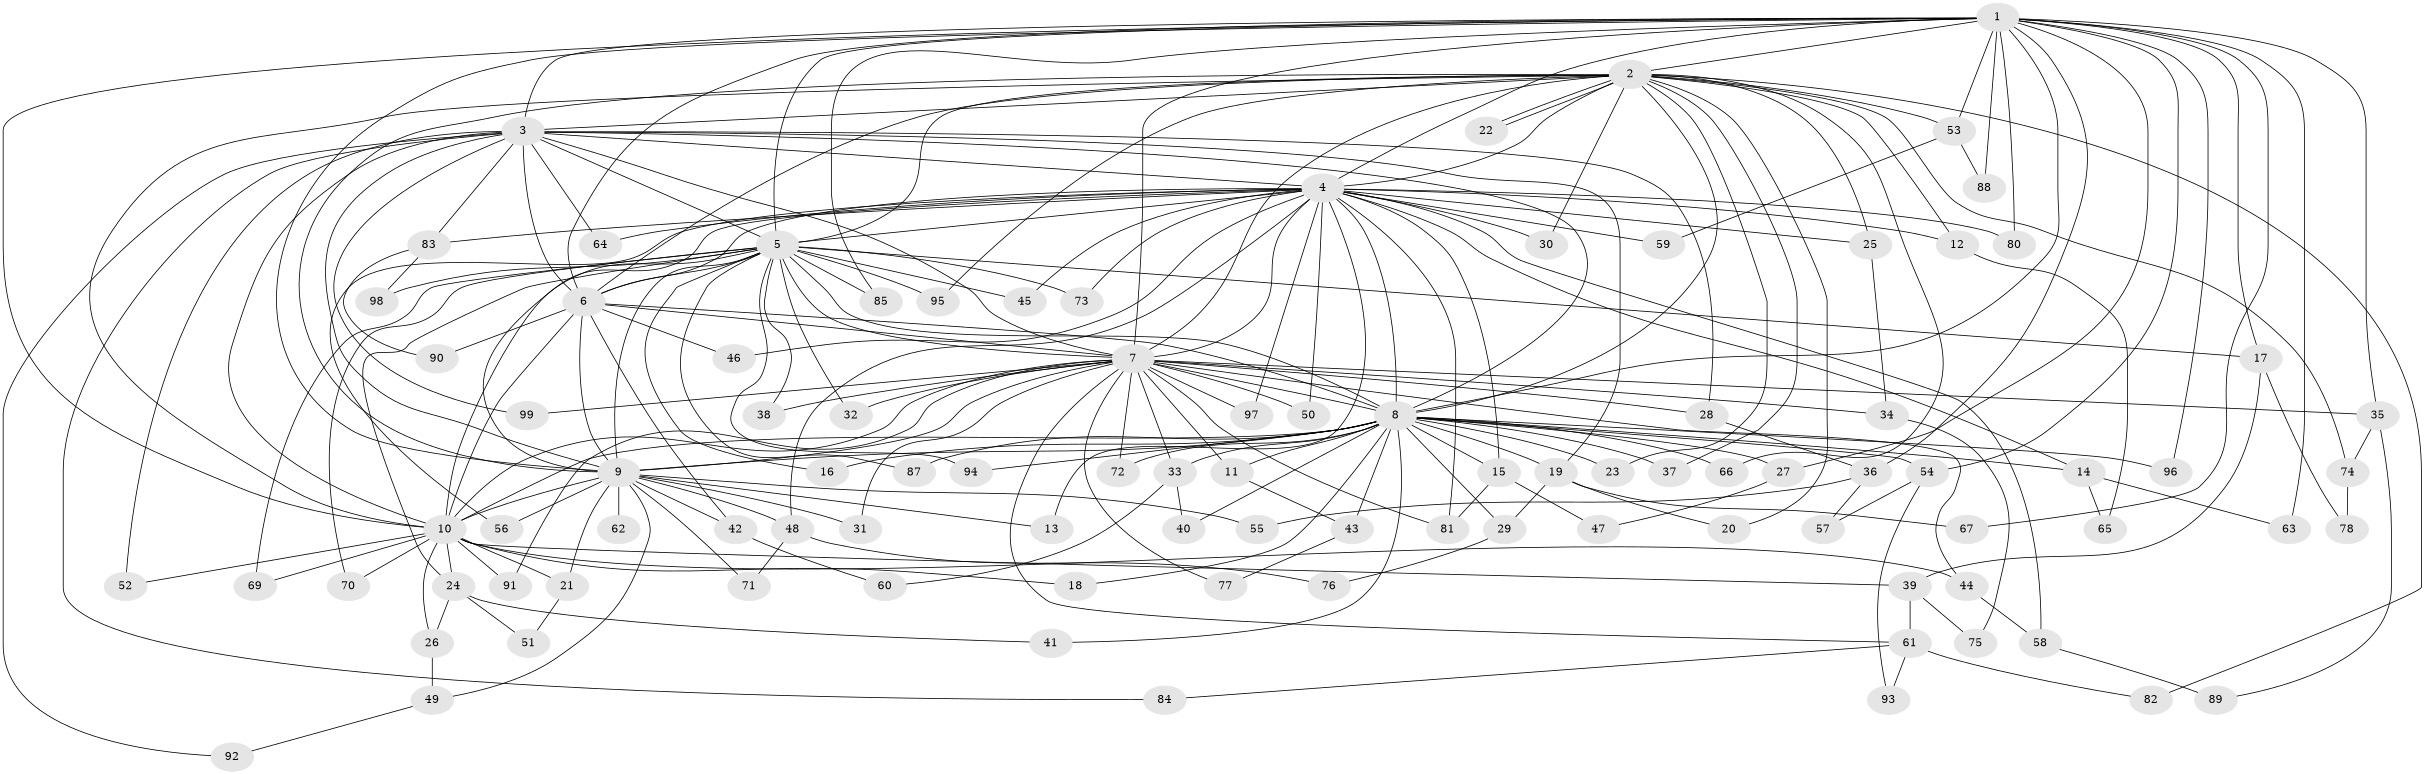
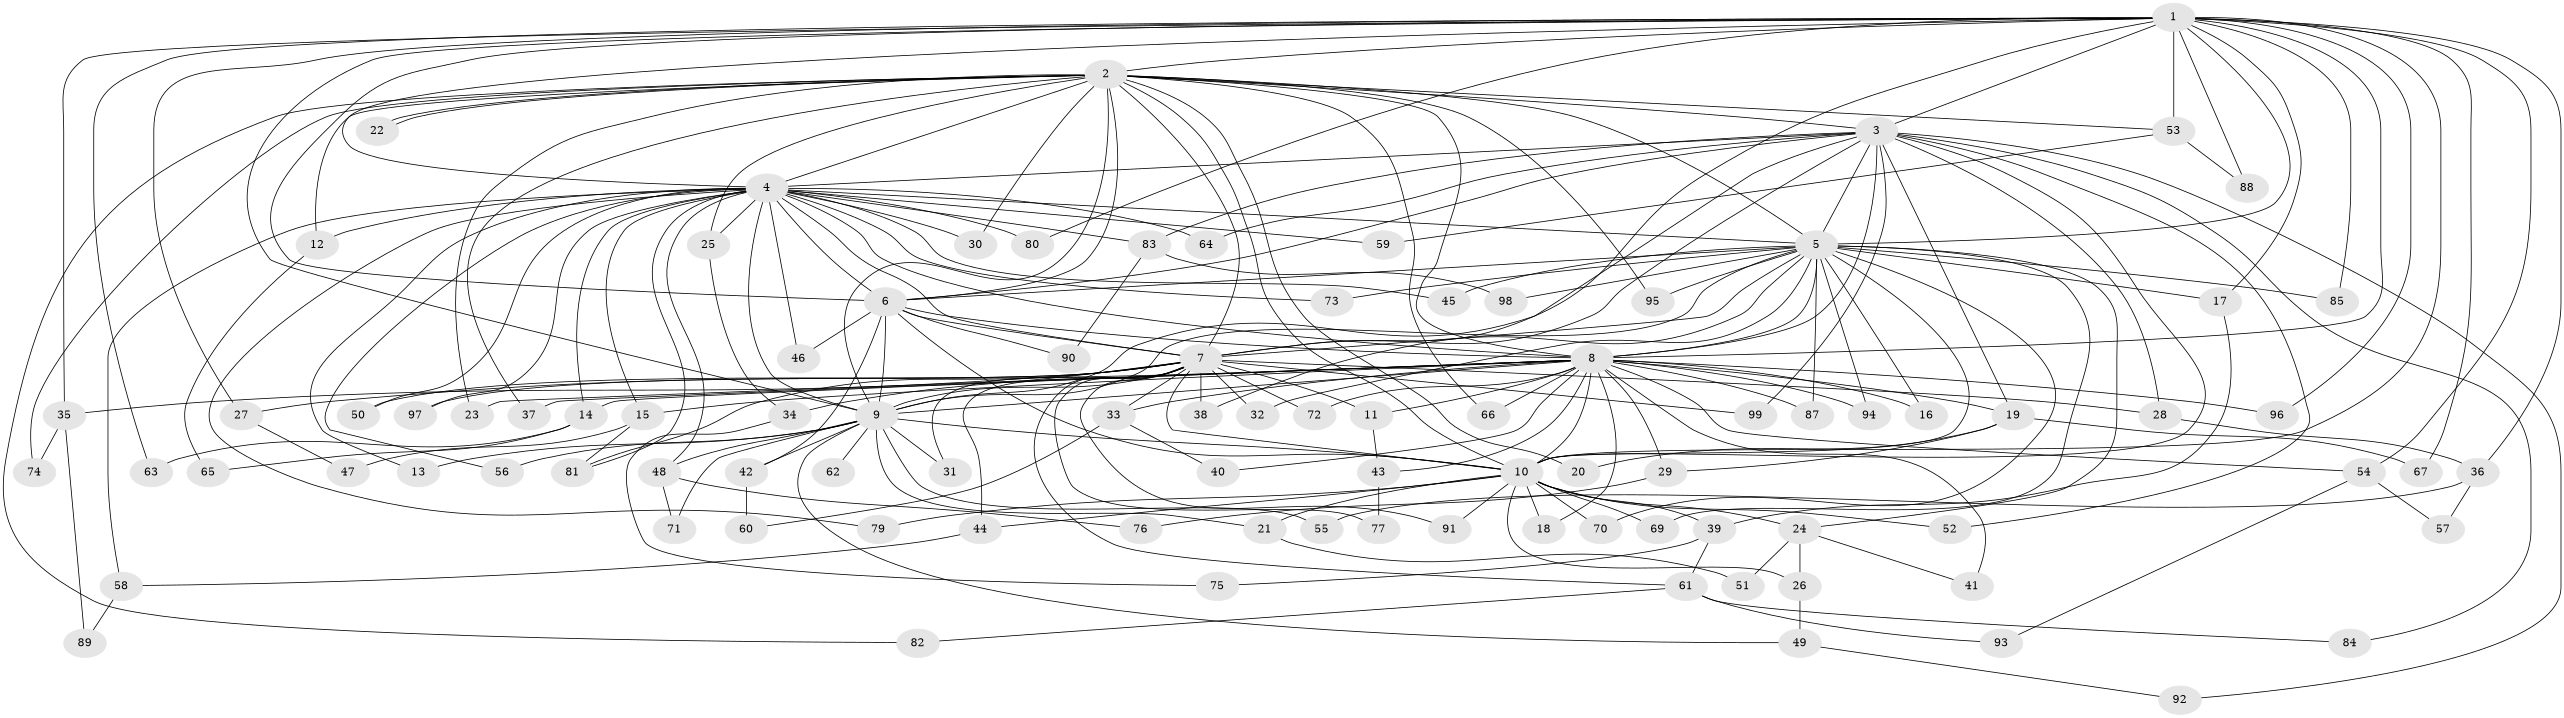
edge "7" -- "8": removed
node "79": added
node "78": removed
